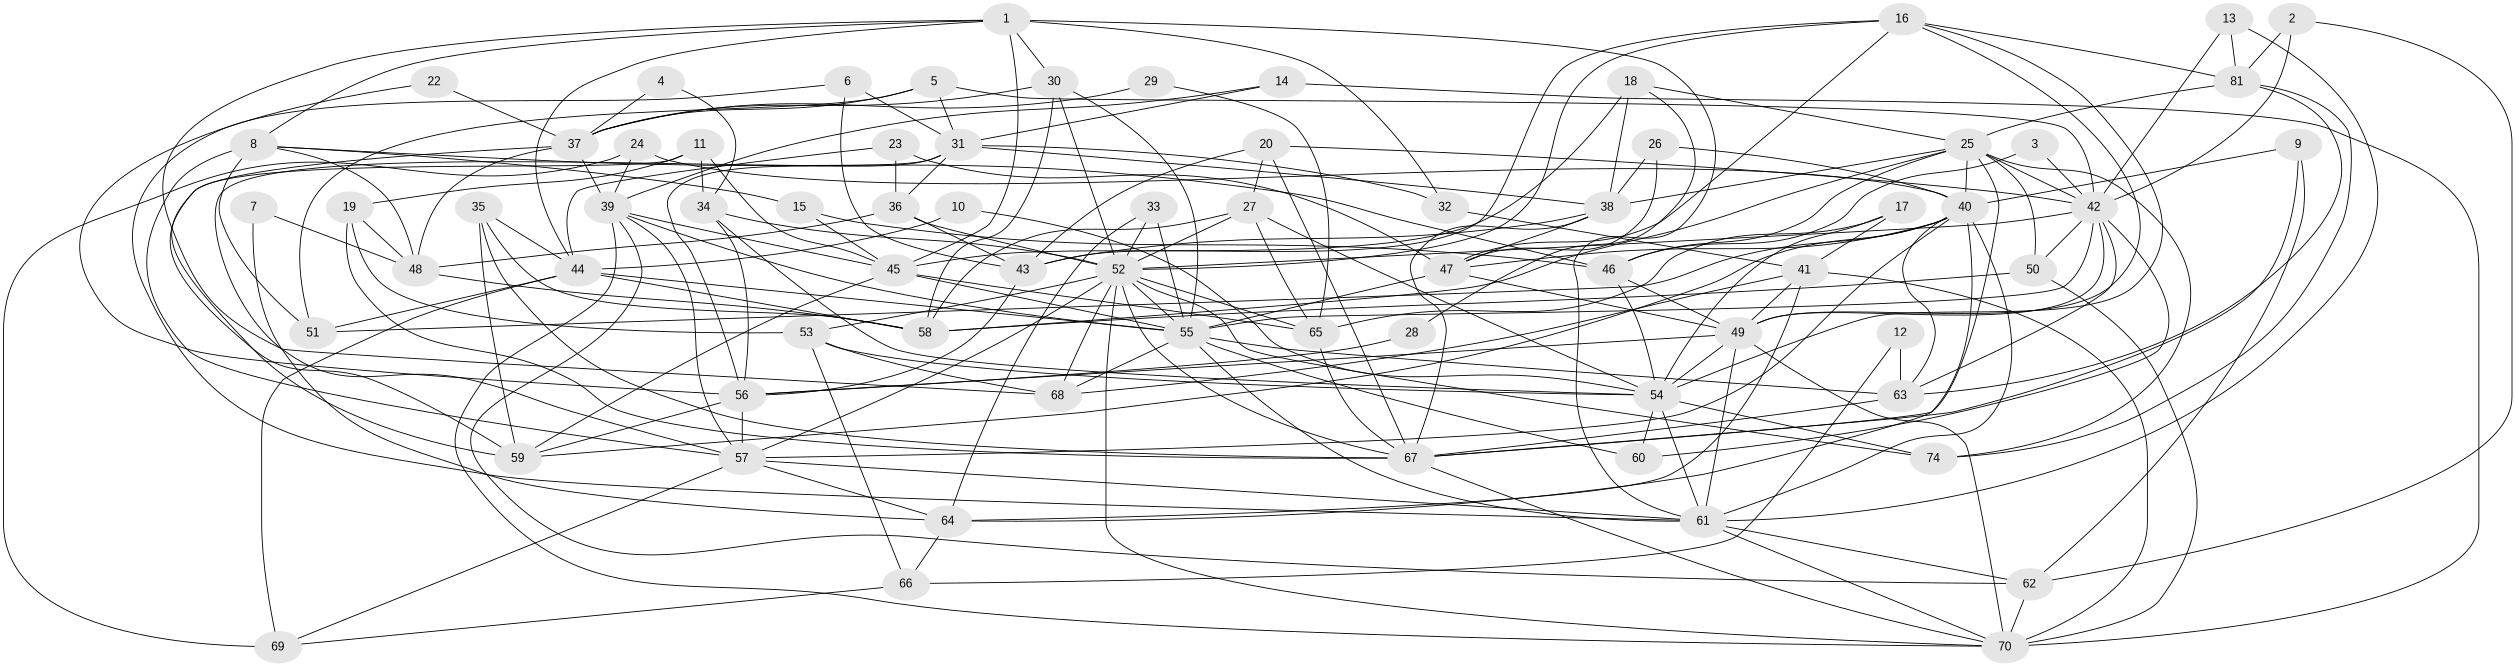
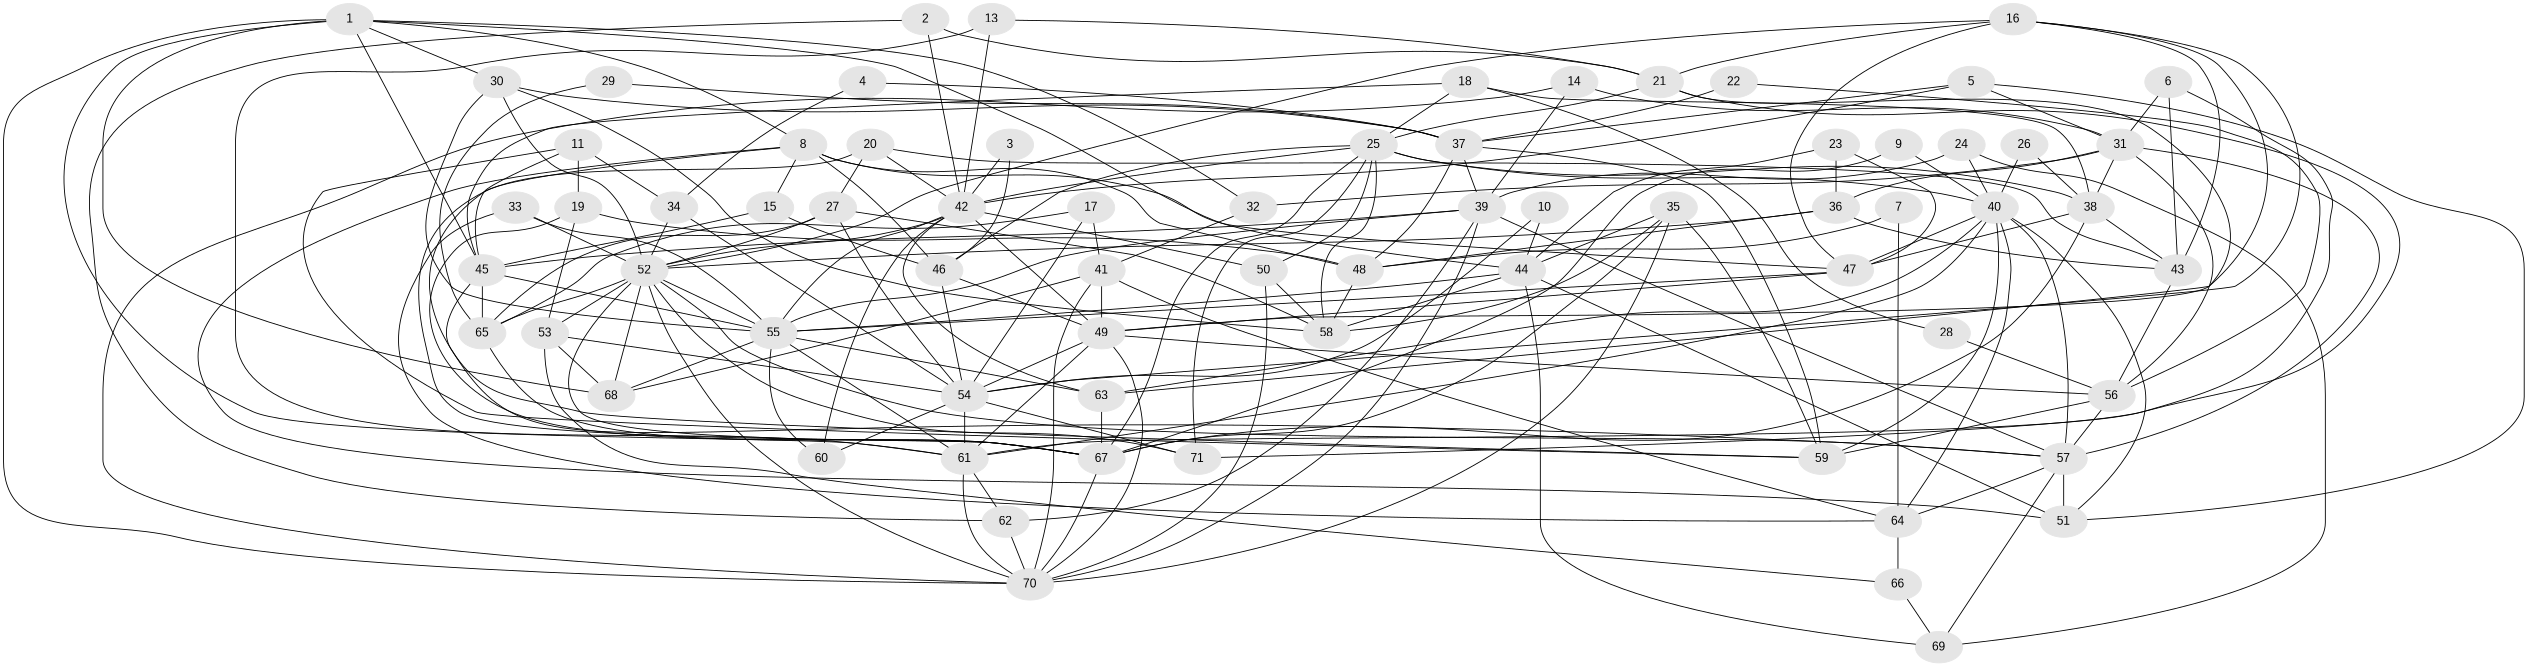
node "81": label "81" -> "21"
edge "26" -- "47": now "8" -- "47"
edge "34" -- "56": removed
node "12": removed
edge "9" -- "62": removed
node "74": label "74" -> "71"
edge "57" -- "61": now "57" -- "51"
edge "35" -- "70": added
edge "1" -- "70": added
